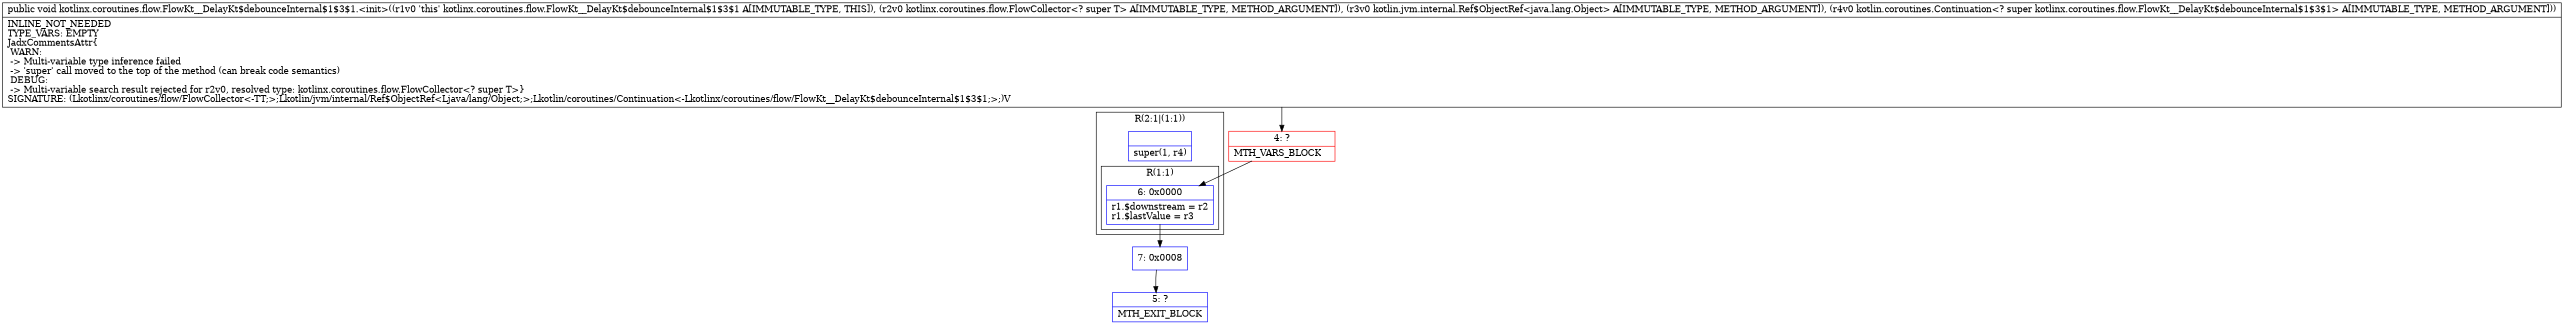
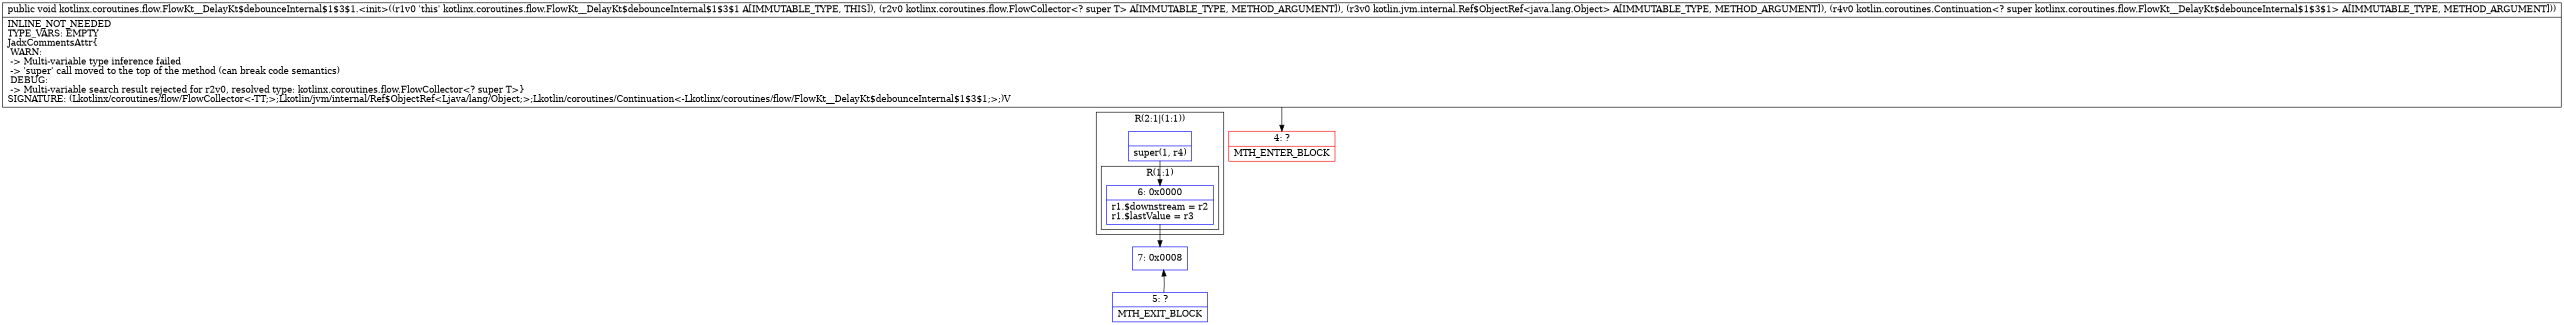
node "4: ?": text "MTH_VARS_BLOCK" -> "MTH_ENTER_BLOCK"
edge "4: ?" -> "6: 0x0000": now "super(1, r4)" -> "6: 0x0000"
edge "7: 0x0008" -> "5: ?": reversed
